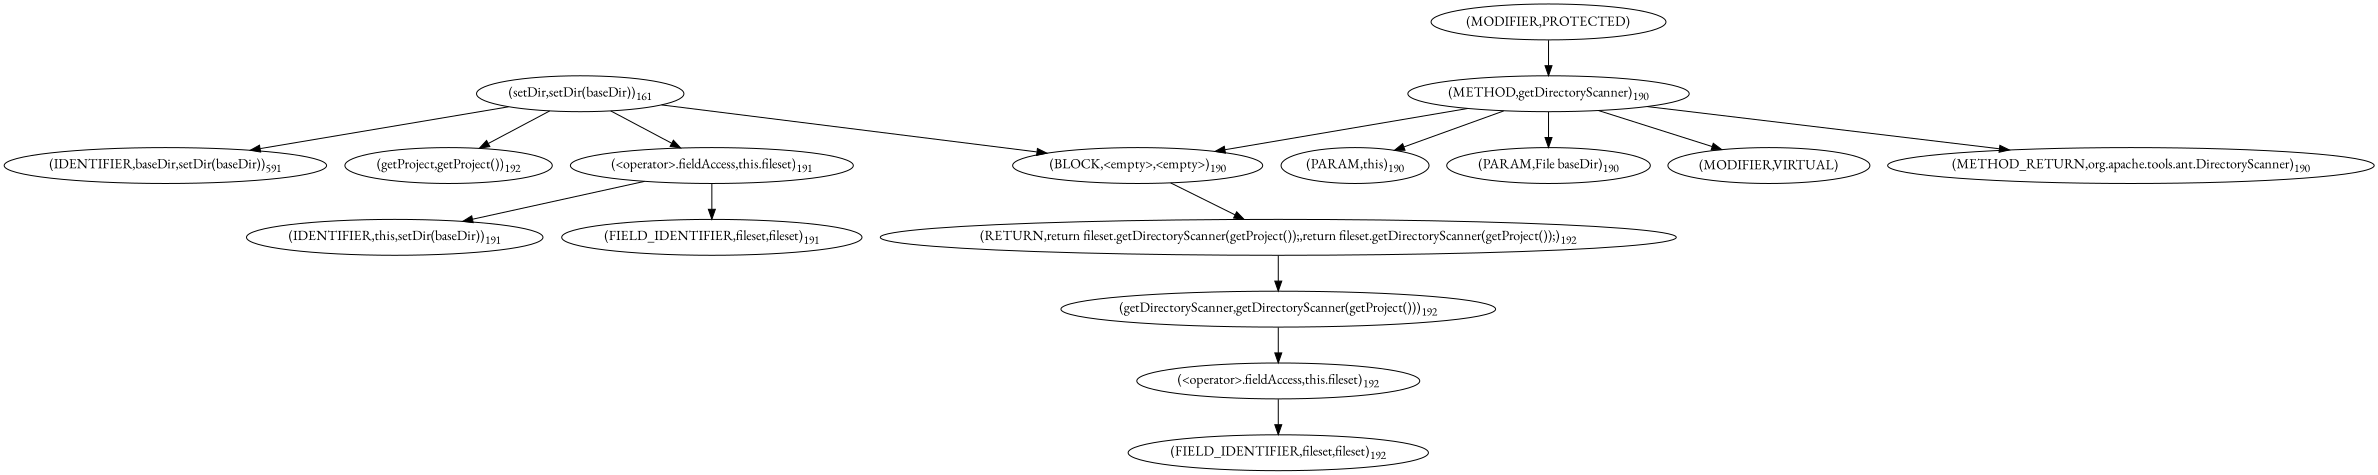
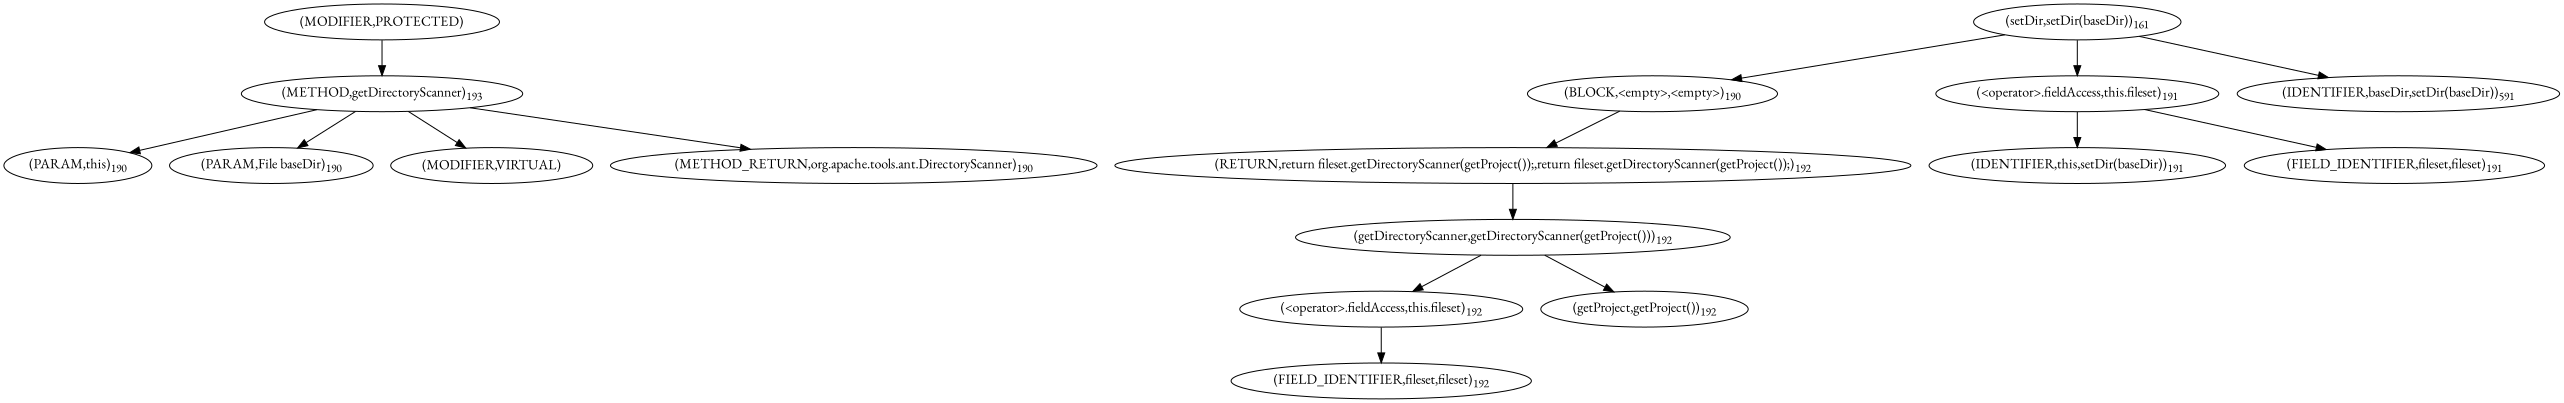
node "(METHOD,getDirectoryScanner)": text "190" -> "193"
edge "(setDir,setDir(baseDir))" -> "(getProject,getProject())": now "(getDirectoryScanner,getDirectoryScanner(getProject()))" -> "(getProject,getProject())"
edge "(METHOD,getDirectoryScanner)" -> "(BLOCK,<empty>,<empty>)": removed
